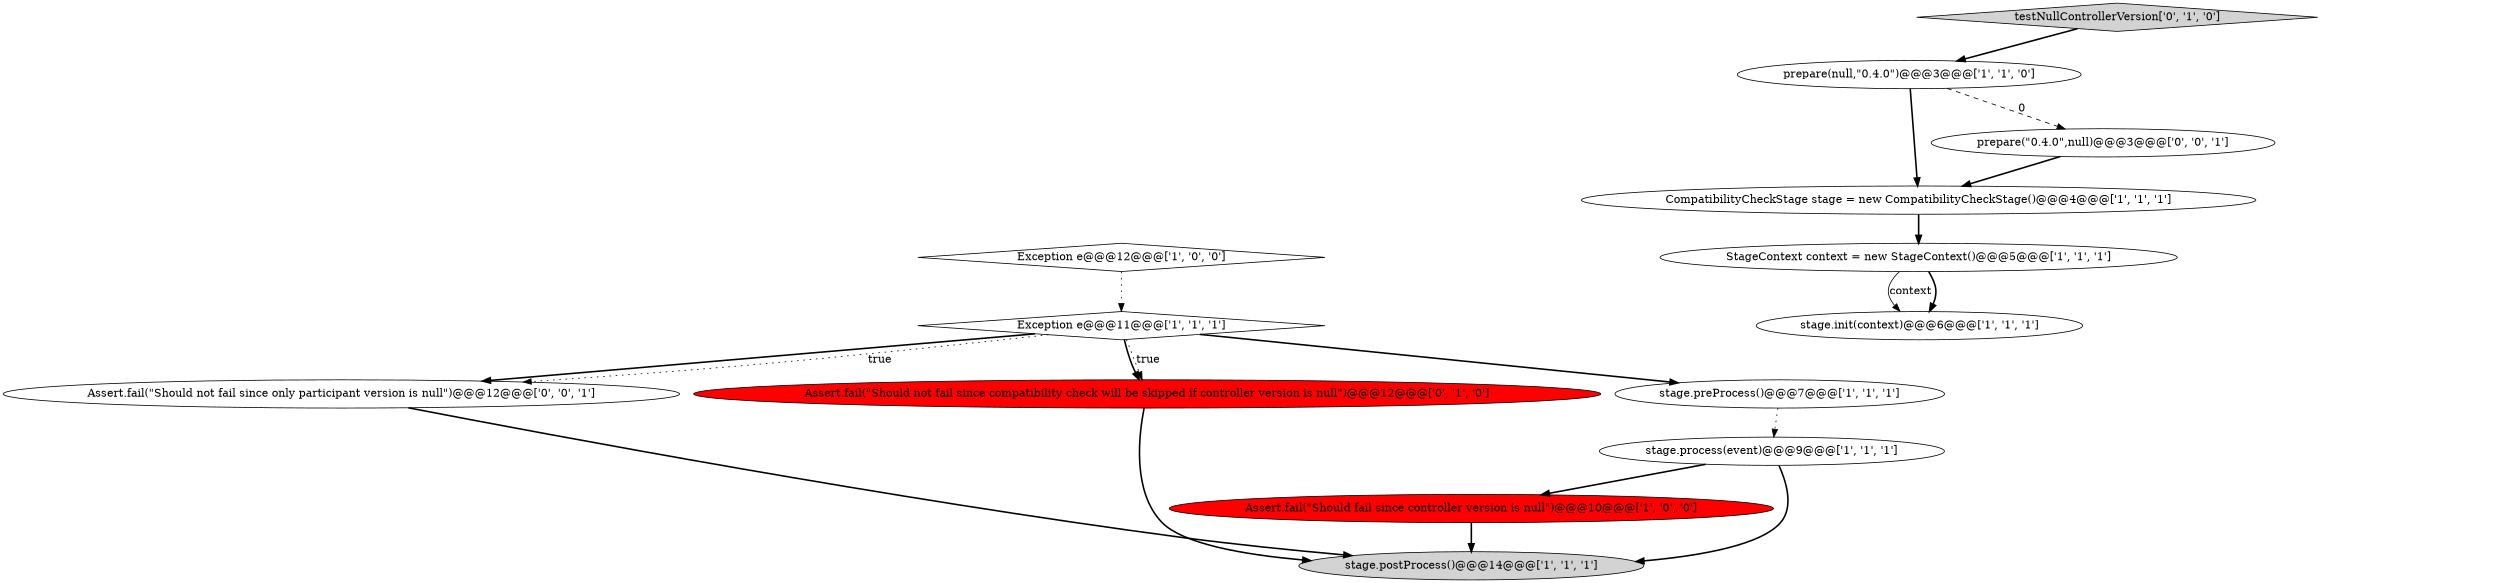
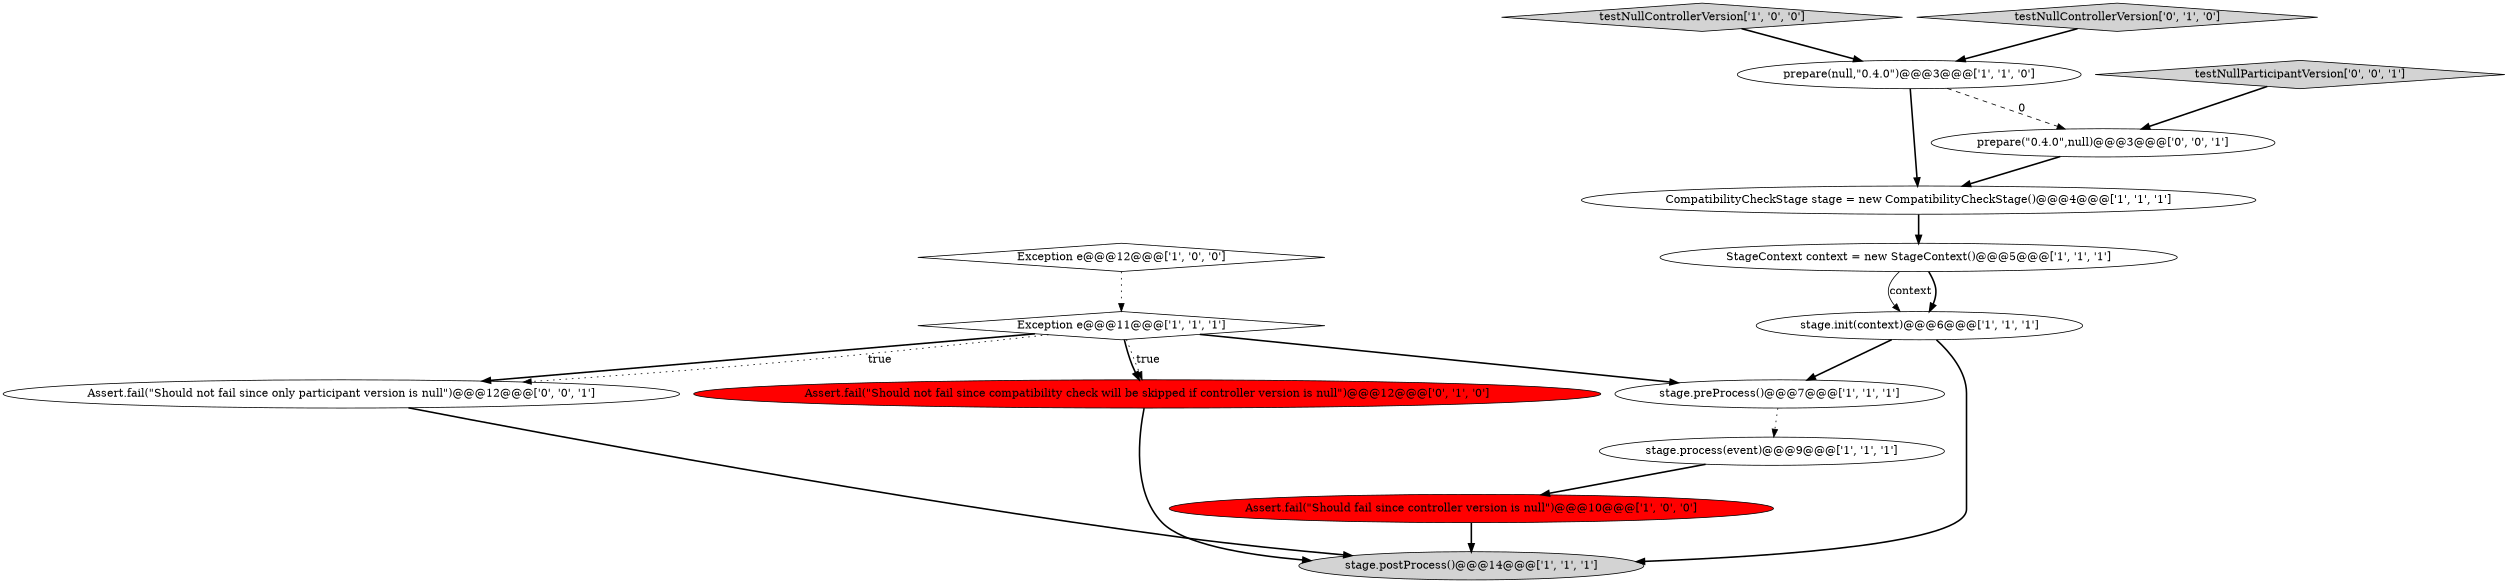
node "testNullControllerVersion['1', '0', '0']": added
node "testNullParticipantVersion['0', '0', '1']": added
edge "stage.init(context)@@@6@@@['1', '1', '1']" -> "stage.preProcess()@@@7@@@['1', '1', '1']": added
edge "stage.process(event)@@@9@@@['1', '1', '1']" -> "stage.postProcess()@@@14@@@['1', '1', '1']": now "stage.init(context)@@@6@@@['1', '1', '1']" -> "stage.postProcess()@@@14@@@['1', '1', '1']"
